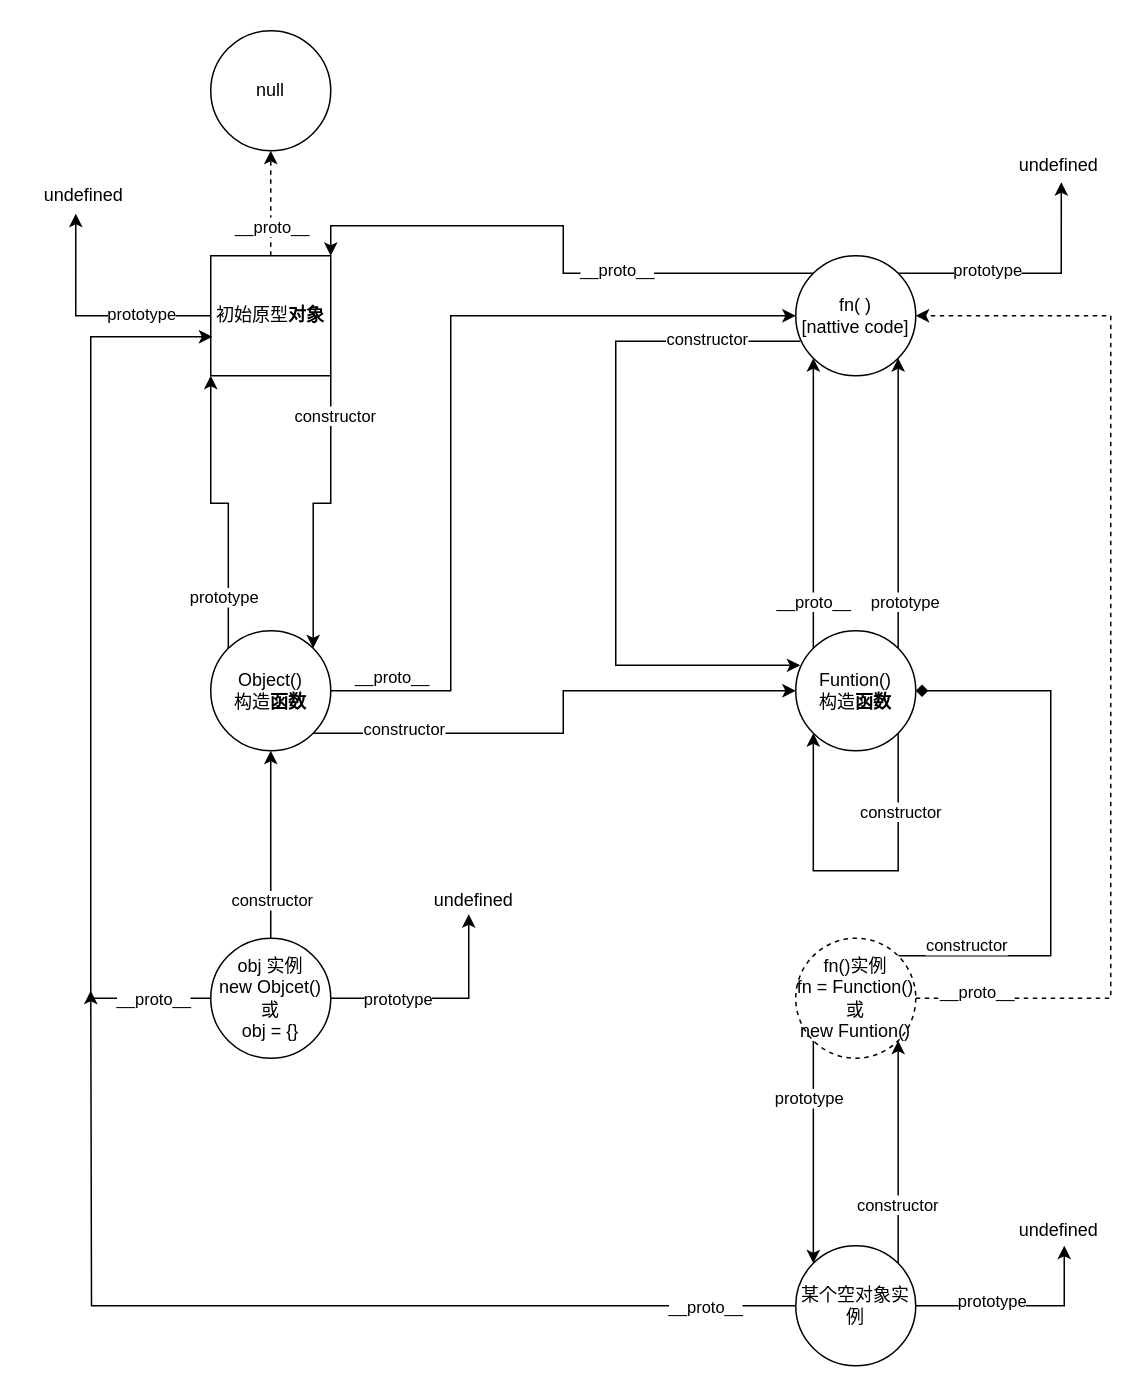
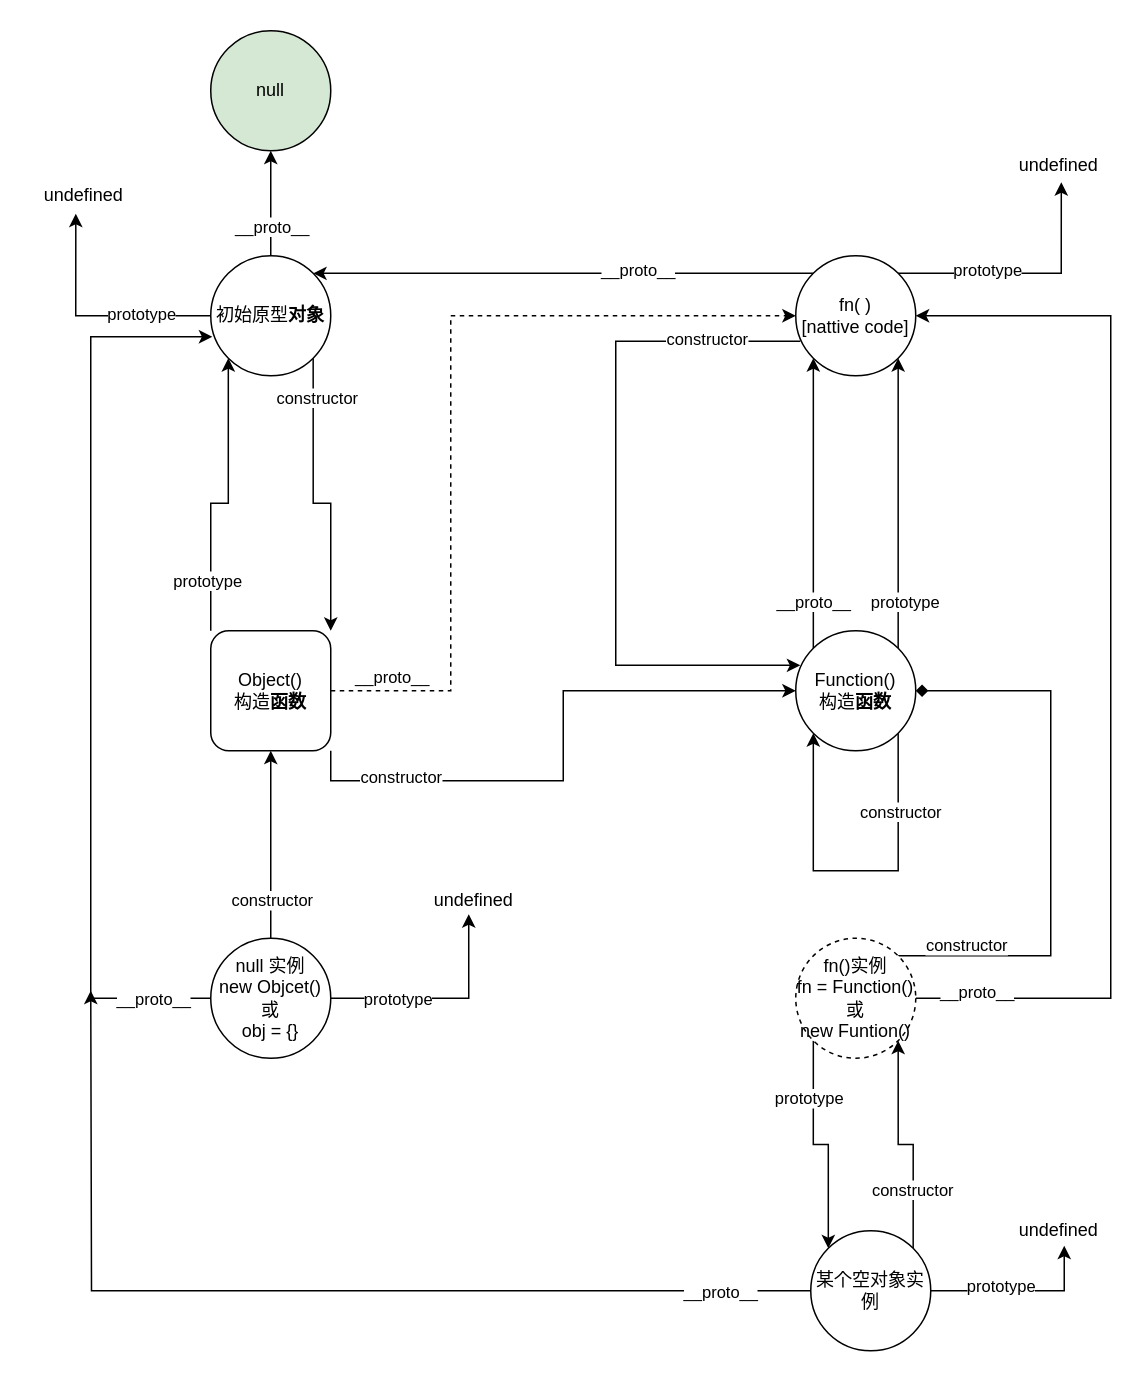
node "null": fillcolor #ffffff -> #d5e8d4
edge "初始原型对象" -> "null": style dashed -> solid
node "初始原型对象": shape rectangle -> ellipse
edge "Object() 构造函数" -> "fn( ) [nattive code]": style solid -> dashed
edge "fn()实例 fn = Function() 或 new Funtion()" -> "fn( ) [nattive code]": style dashed -> solid
node "Object() 构造函数": shape ellipse -> rounded rectangle
node "Funtion() 构造函数": label "Funtion() 构造函数" -> "Function() 构造函数"
node "obj 实例 new Objcet() 或 obj = {}": label "obj 实例 new Objcet() 或 obj = {}" -> "null 实例 new Objcet() 或 obj = {}"
node "某个空对象实例": moved (856, 1306) -> (871, 1291)
